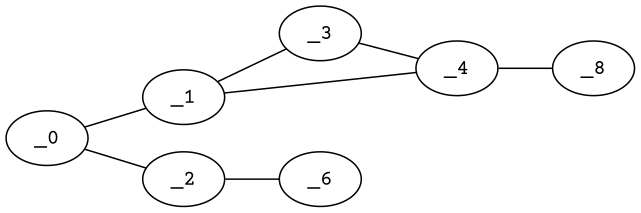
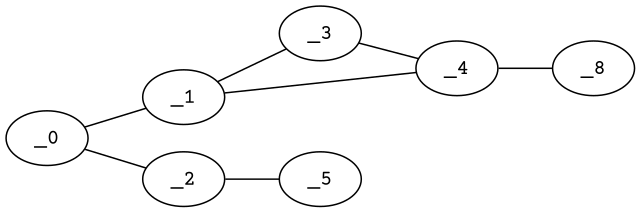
node "_6": label "_6" -> "_5"
